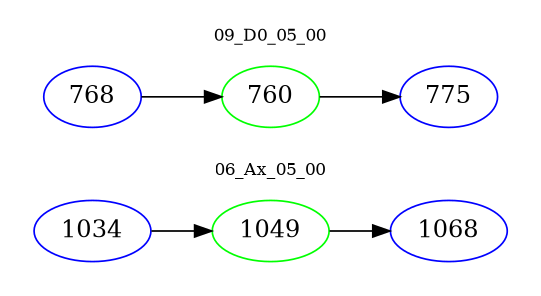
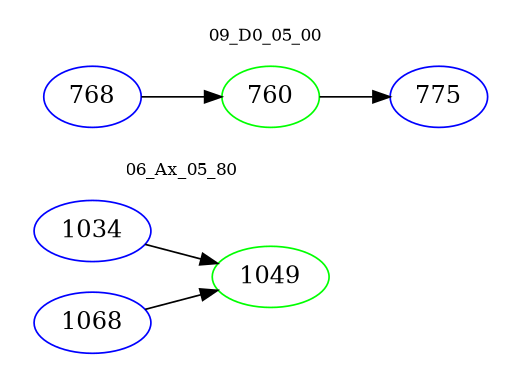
cluster "06_Ax_05_00": label "06_Ax_05_00" -> "06_Ax_05_80"
edge "1049" -> "1068": reversed
